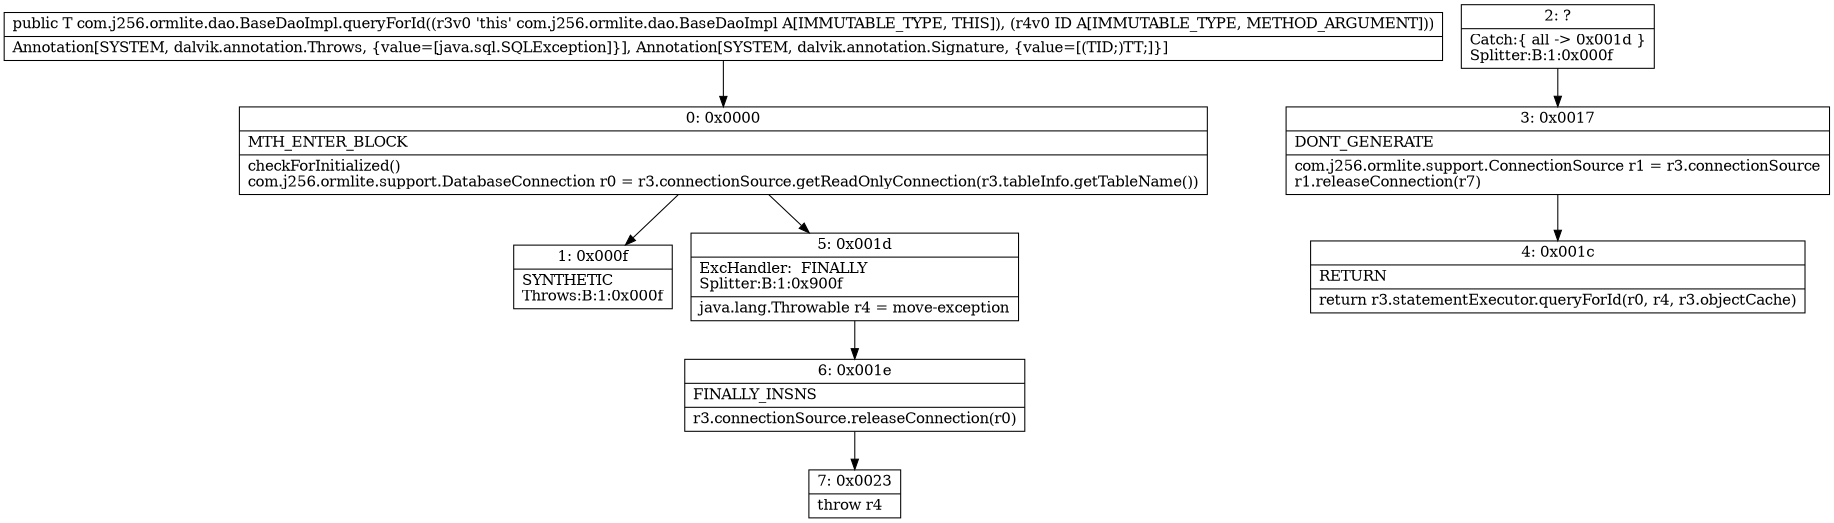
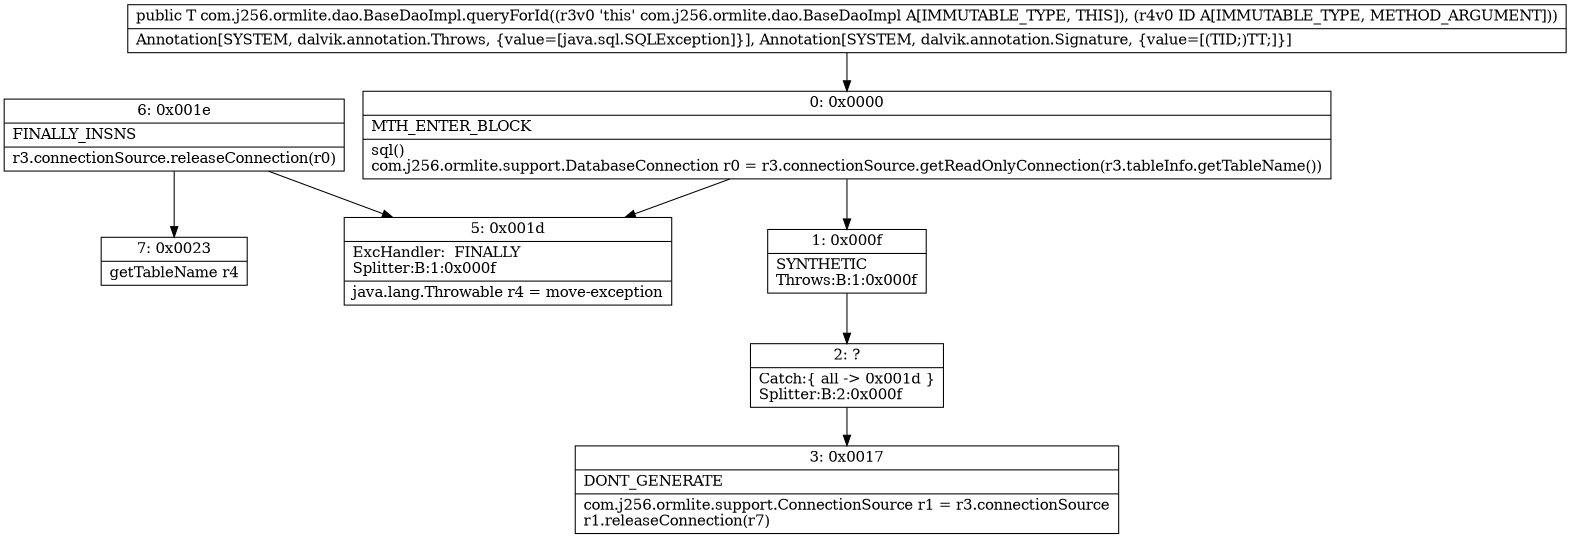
node "2: ?": text "Splitter:B:1:0x000f" -> "Splitter:B:2:0x000f"
node "0: 0x0000": text "checkForInitialized()" -> "sql()"
node "4: 0x001c": removed
node "5: 0x001d": text "Splitter:B:1:0x900f" -> "Splitter:B:1:0x000f"
edge "1: 0x000f" -> "2: ?": added
edge "5: 0x001d" -> "6: 0x001e": reversed
node "7: 0x0023": text "throw r4" -> "getTableName r4"
